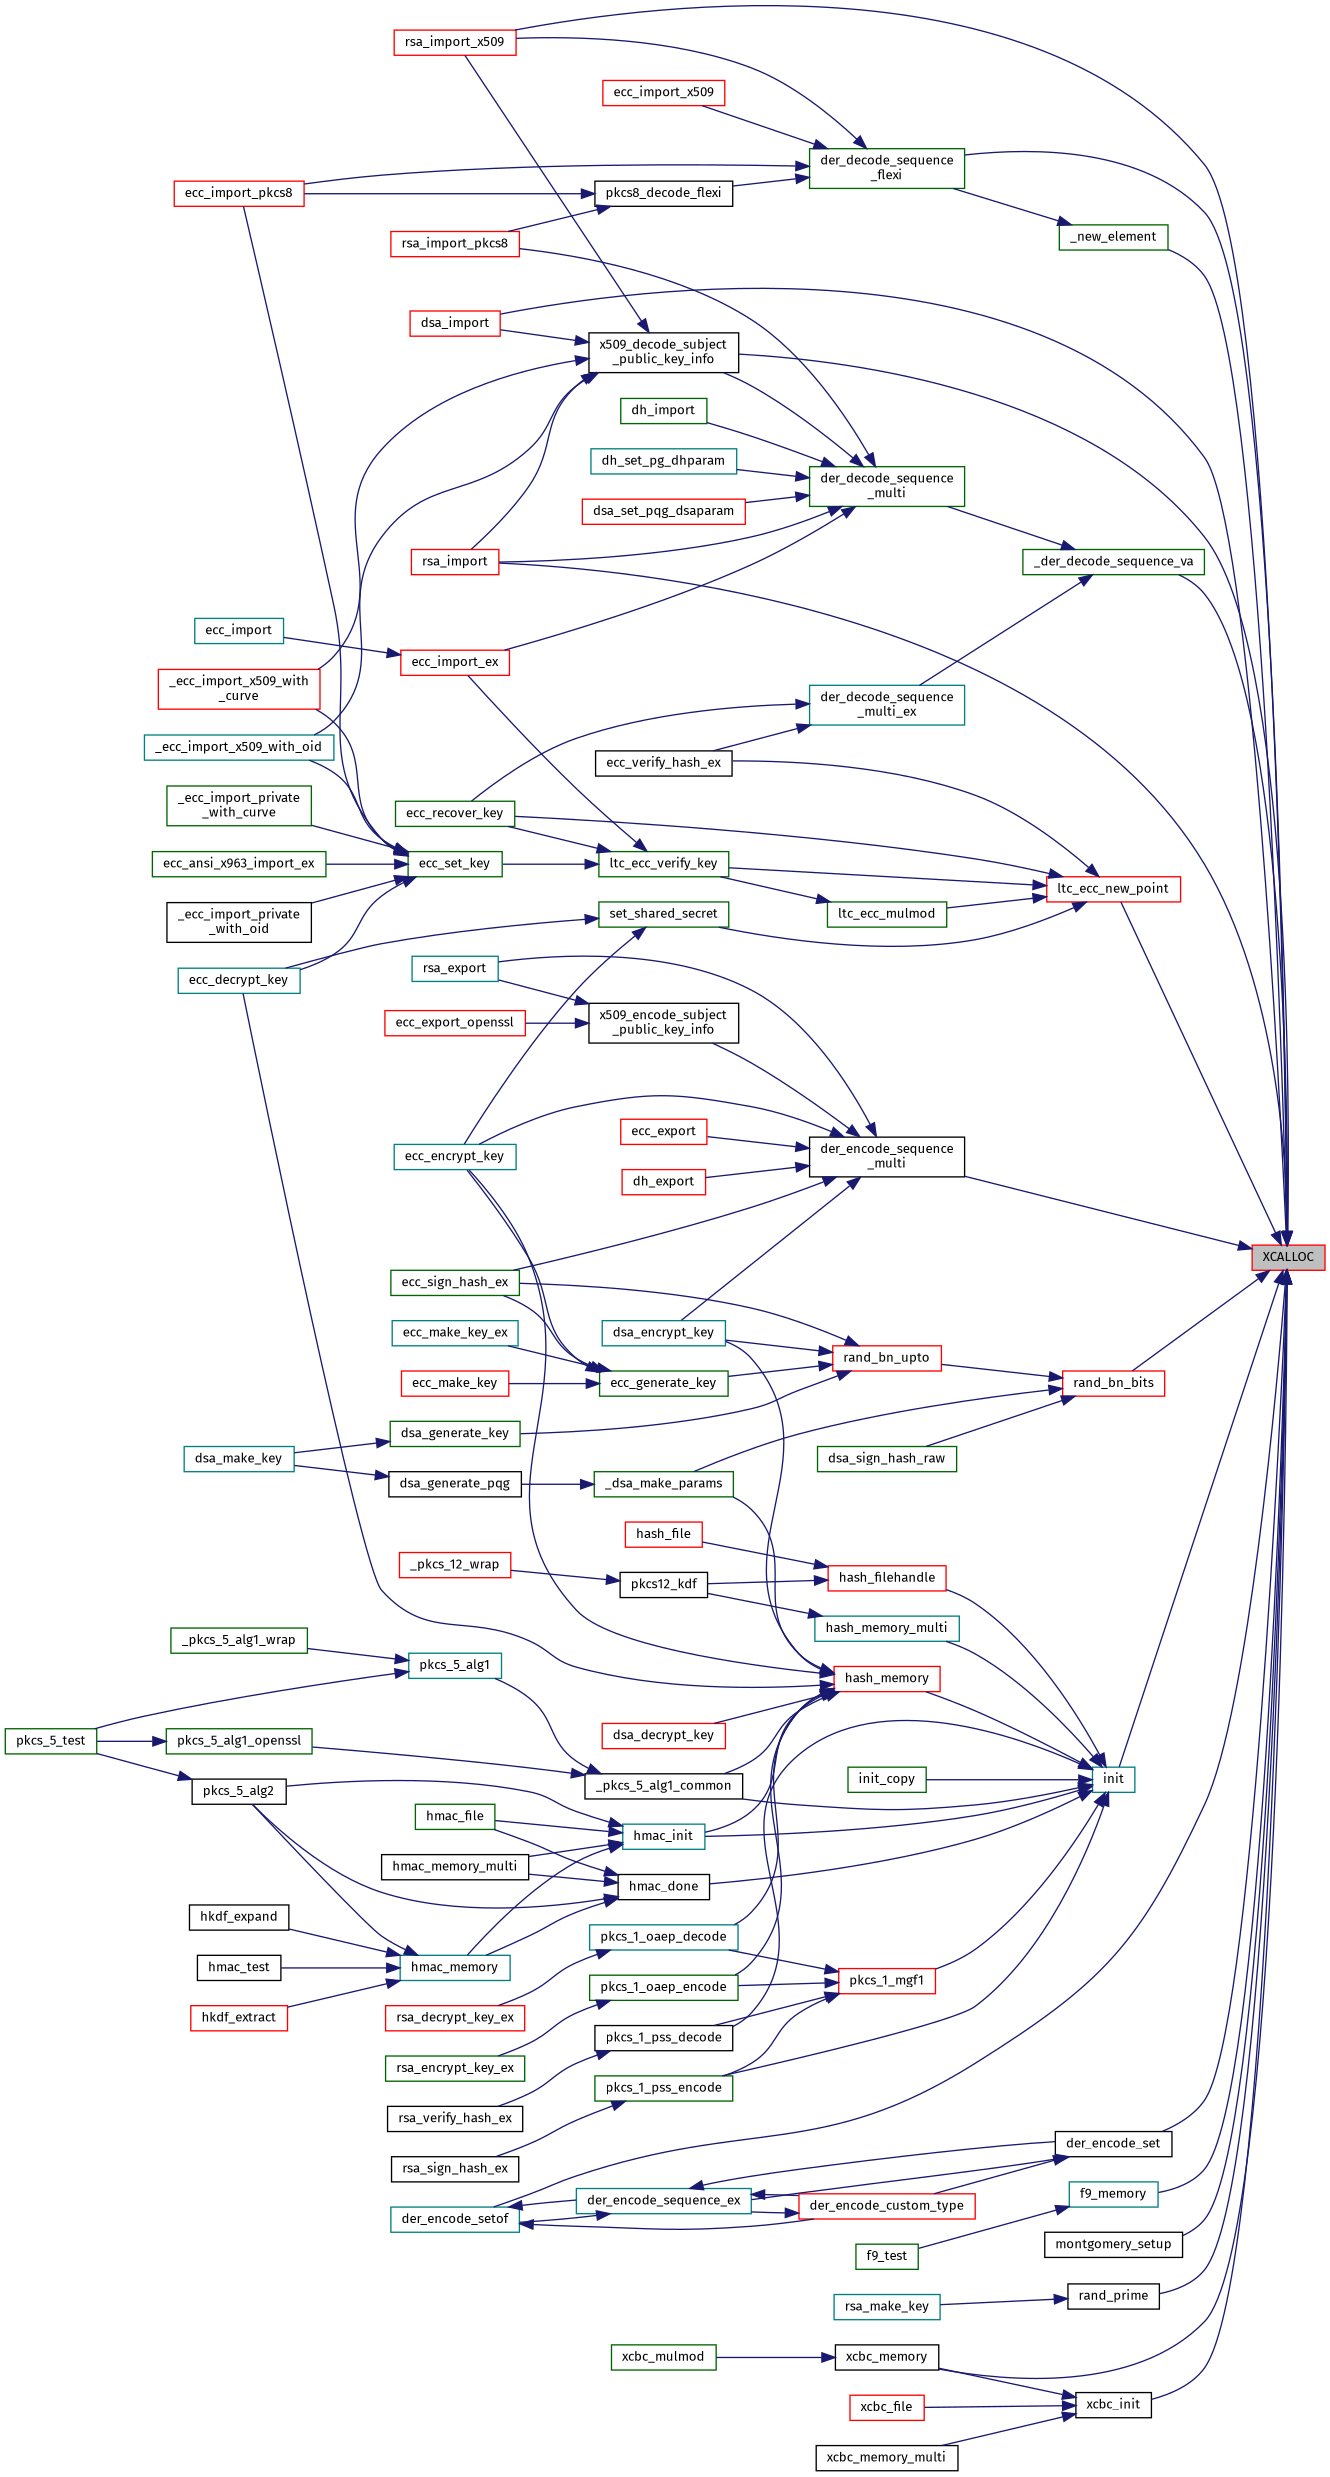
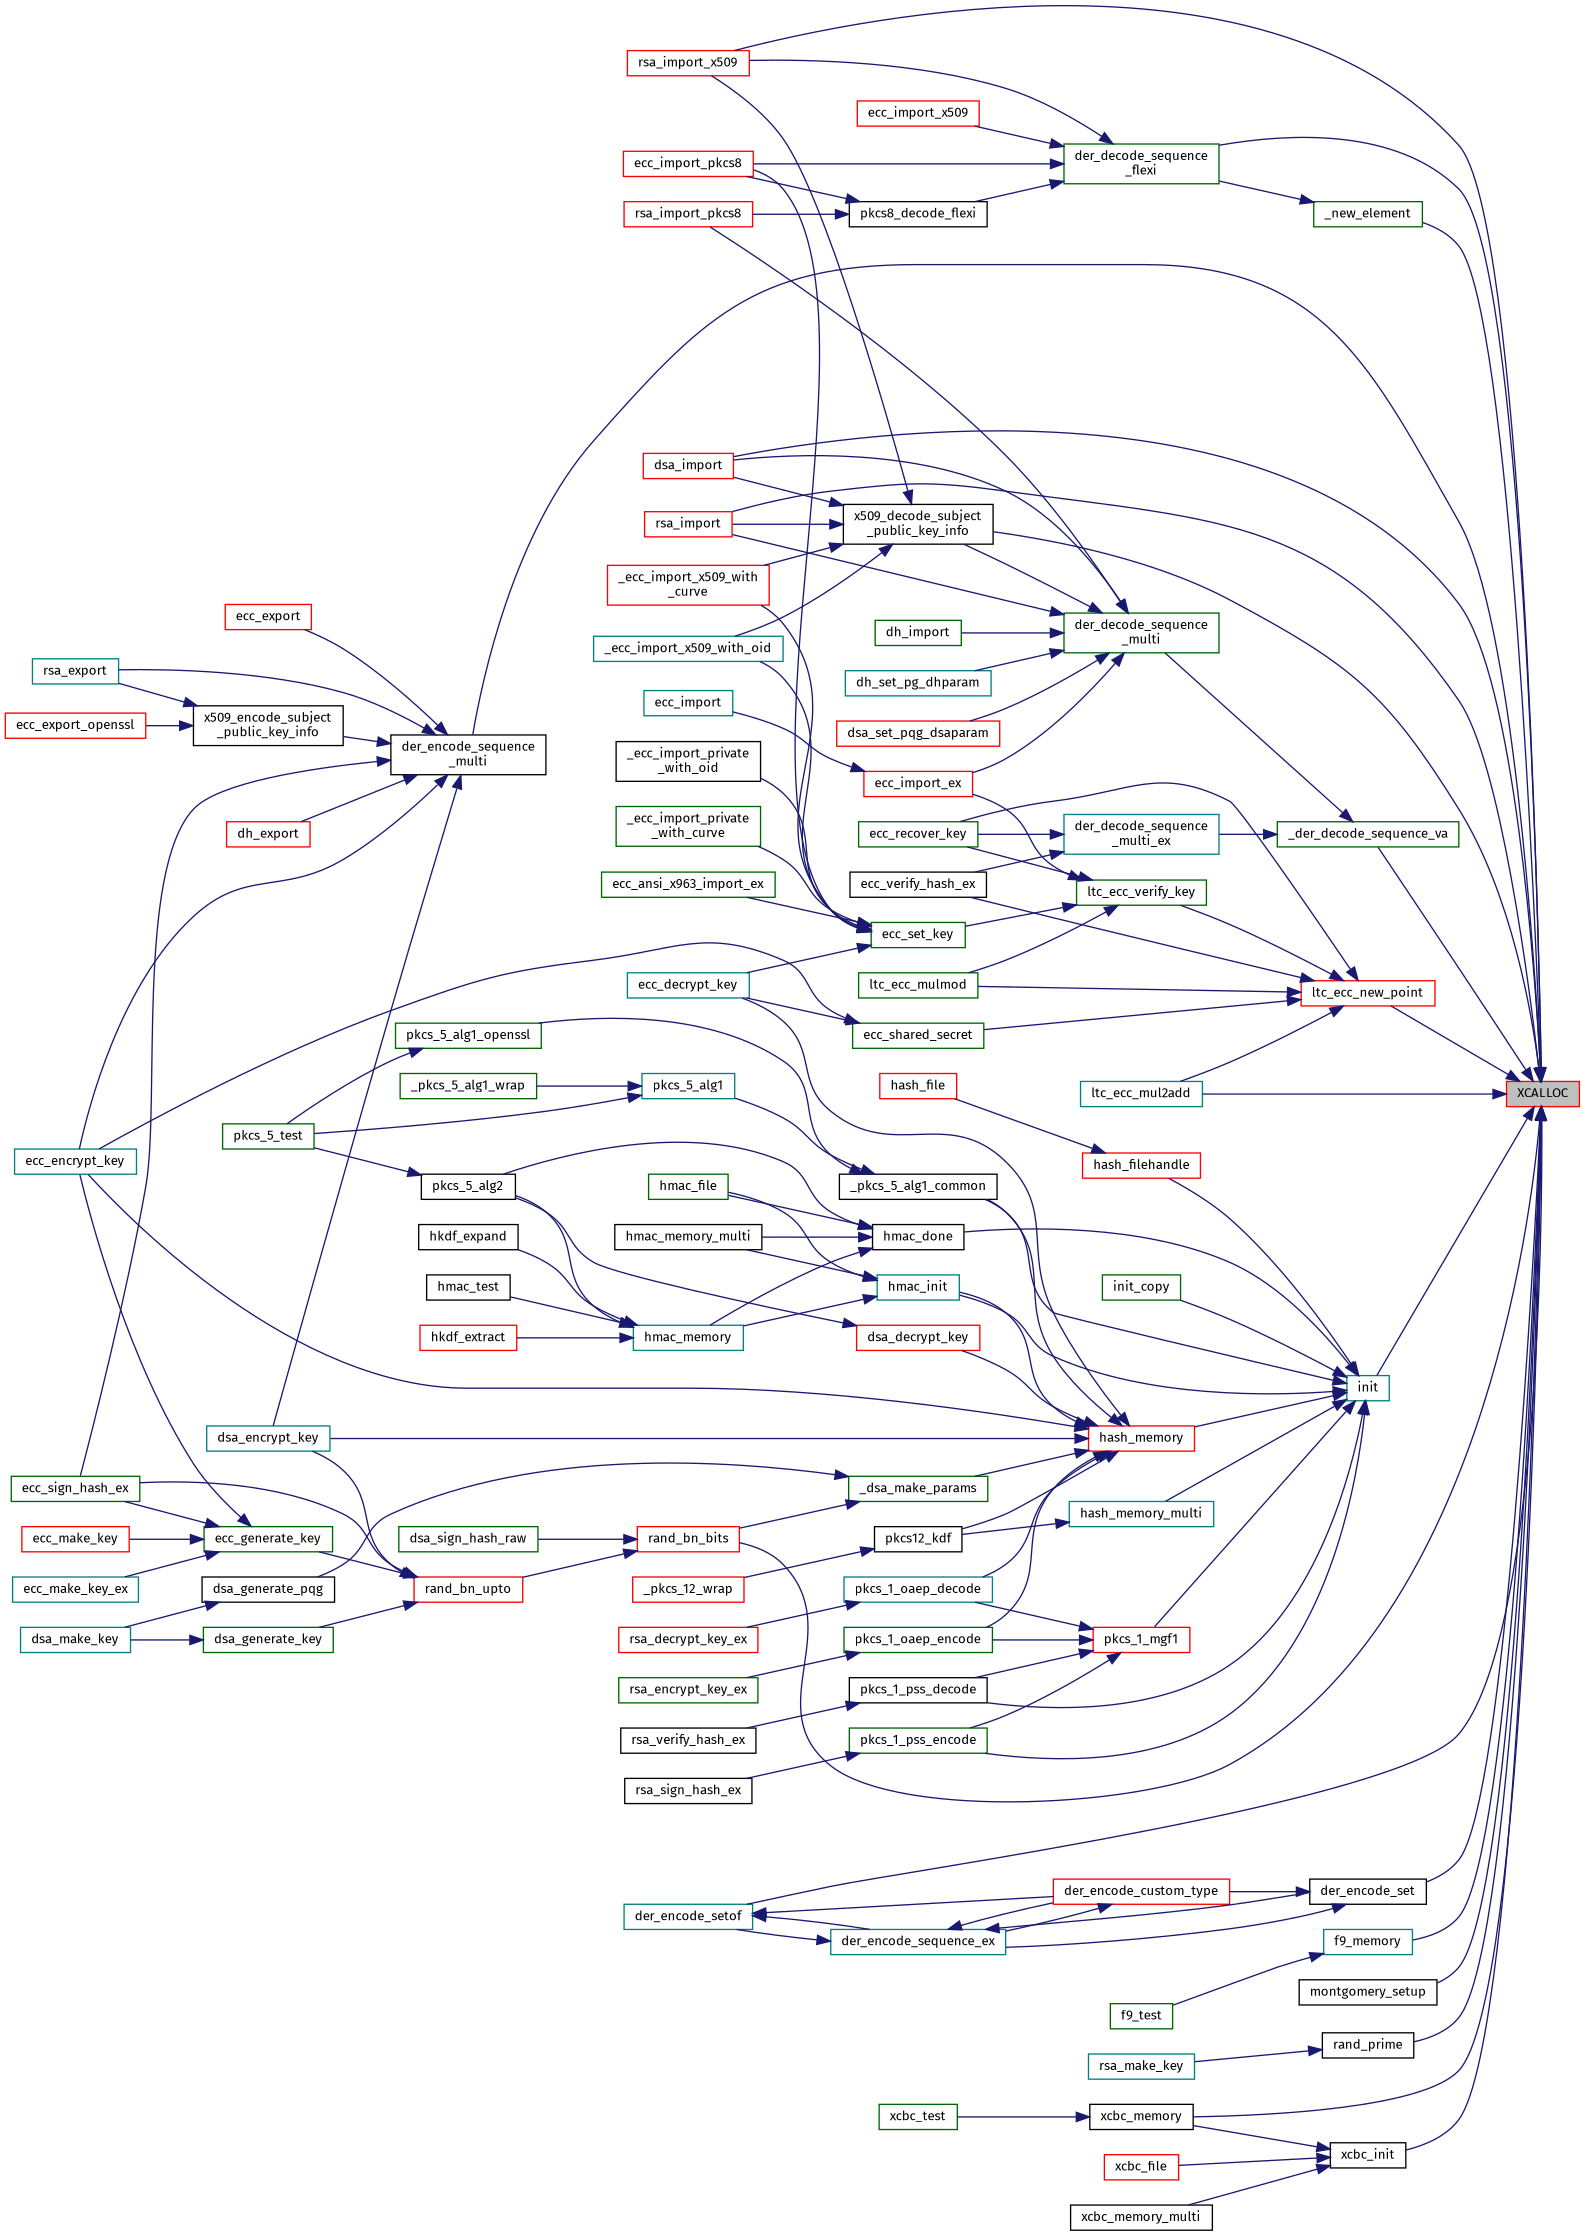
edge "dsa_import" -> "der_decode_sequence _multi": added
edge "ltc_ecc_verify_key" -> "ltc_ecc_mulmod": reversed
node "set_shared_secret": label "set_shared_secret" -> "ecc_shared_secret"
node "ltc_ecc_mul2add": added
edge "_dsa_make_params" -> "rand_bn_bits": reversed
edge "pkcs12_kdf" -> "hash_filehandle": now "pkcs12_kdf" -> "hash_memory"
edge "pkcs_5_alg2" -> "hmac_init": now "pkcs_5_alg2" -> "dsa_decrypt_key"
node "xcbc_mulmod": label "xcbc_mulmod" -> "xcbc_test"
